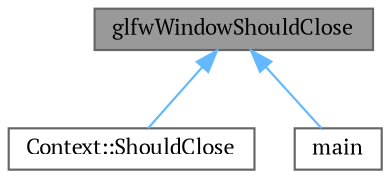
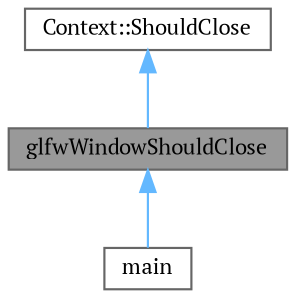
edge "Context::ShouldClose" -> "glfwWindowShouldClose": reversed
